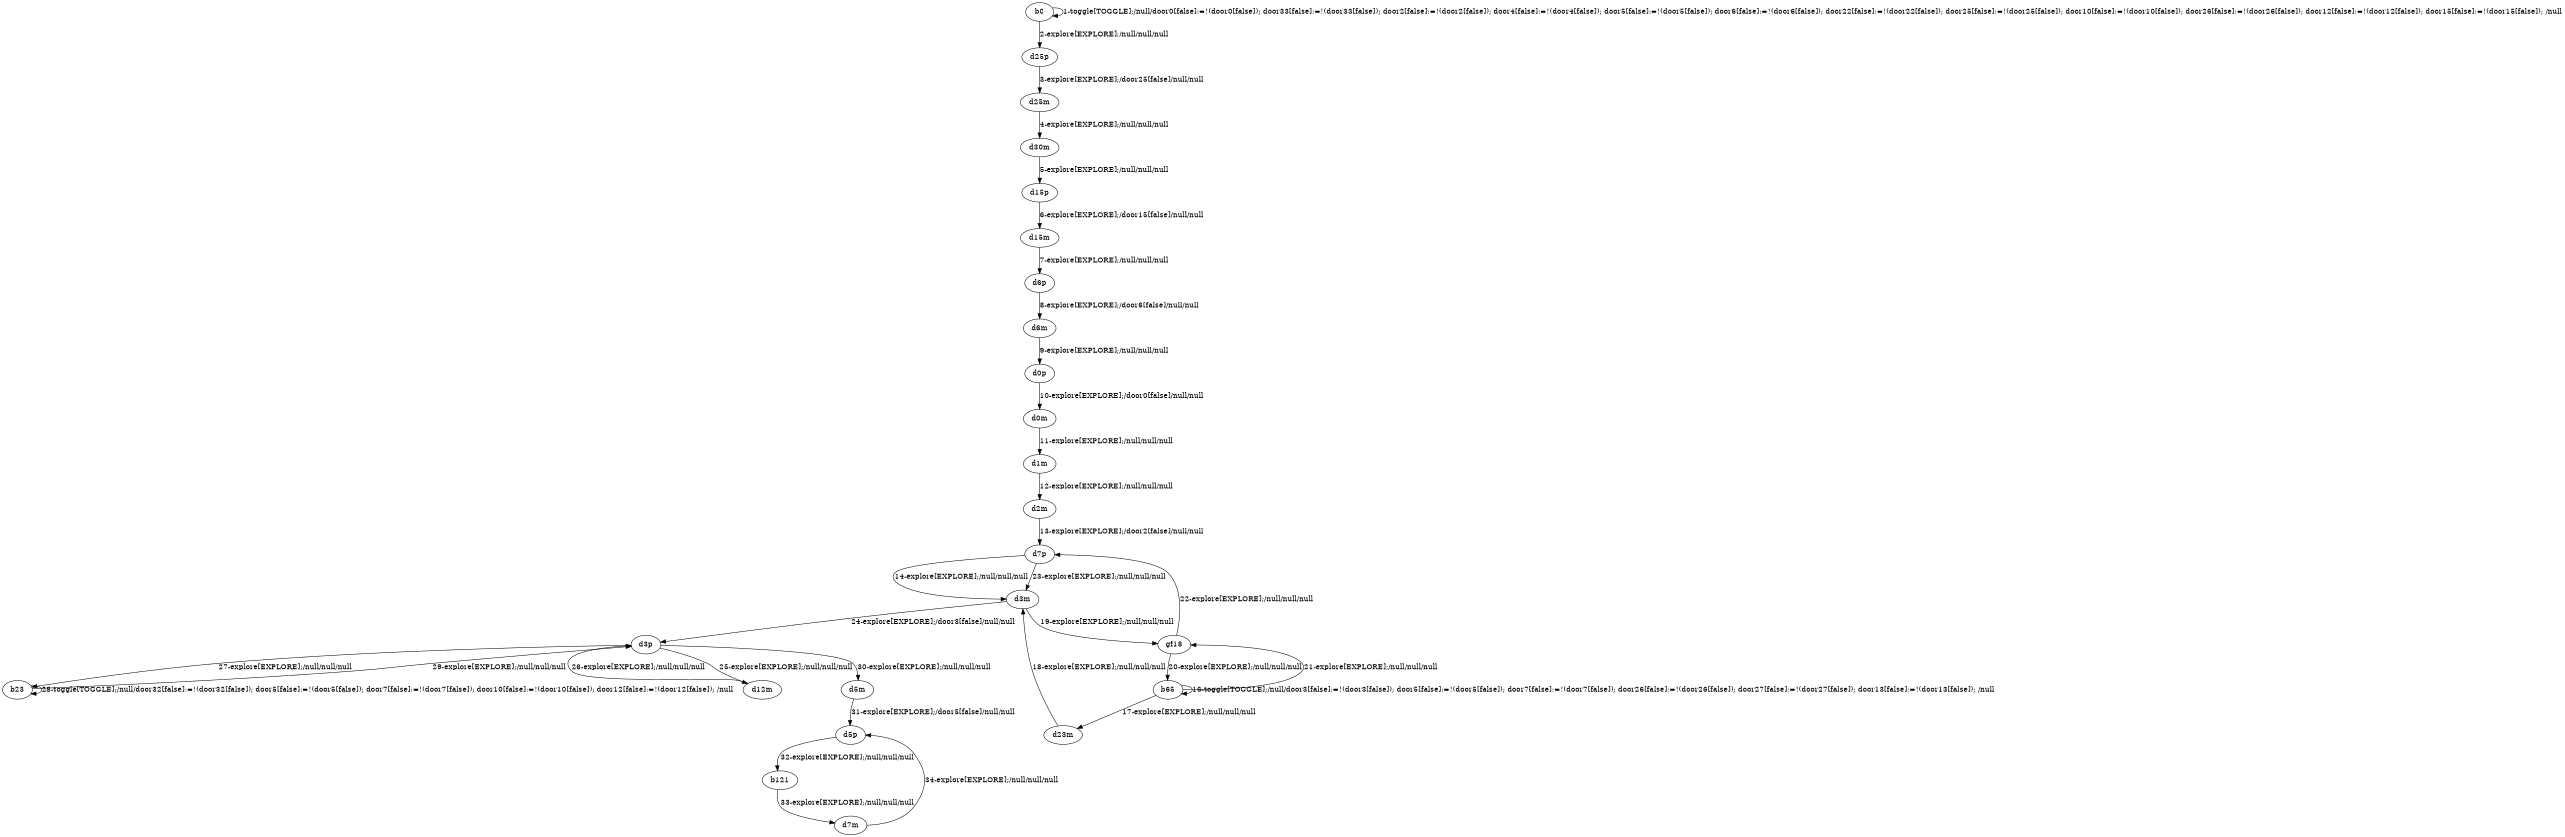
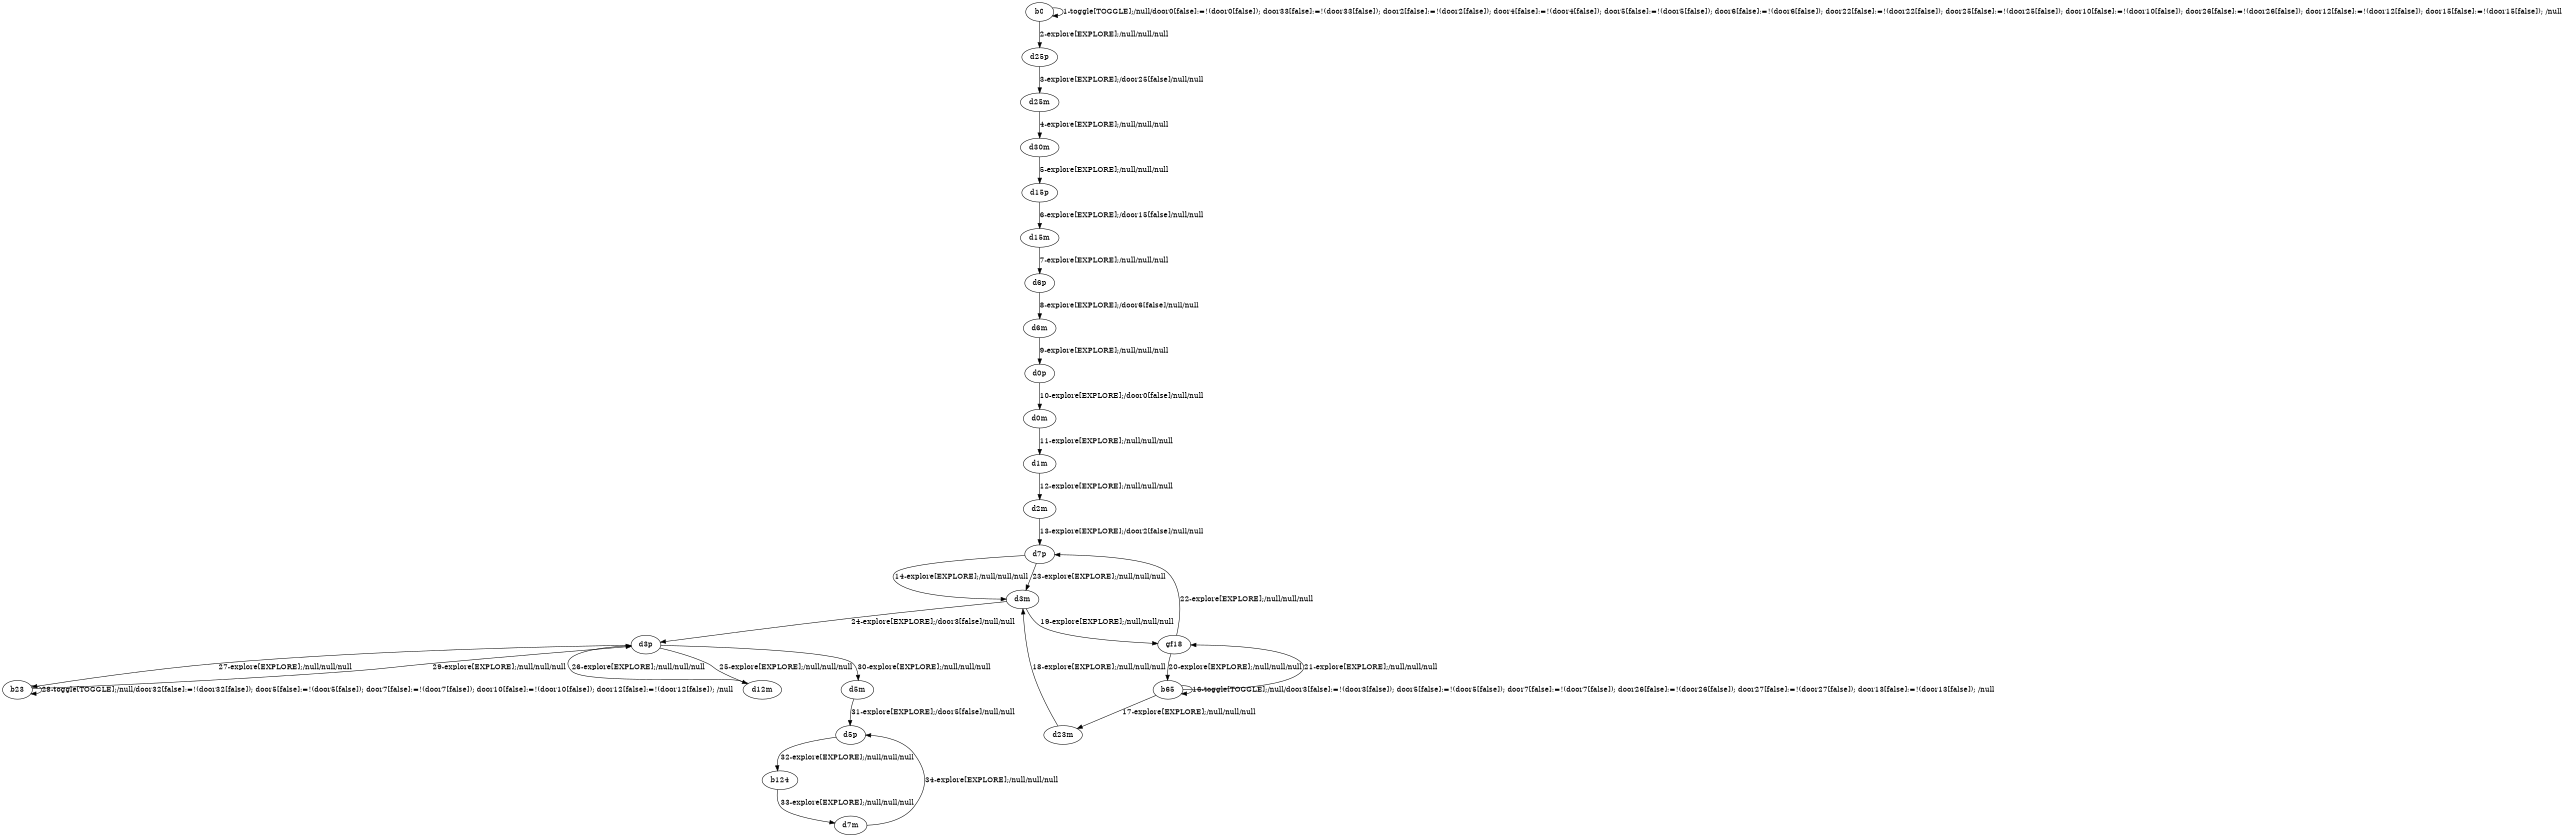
node "b121": label "b121" -> "b124"
